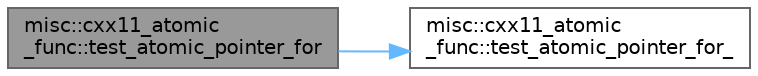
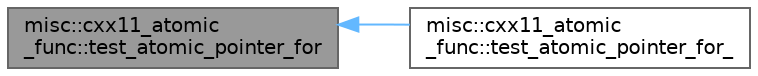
edge "misc::cxx11_atomic _func::test_atomic_pointer_for" -> "misc::cxx11_atomic _func::test_atomic_pointer_for_": reversed
